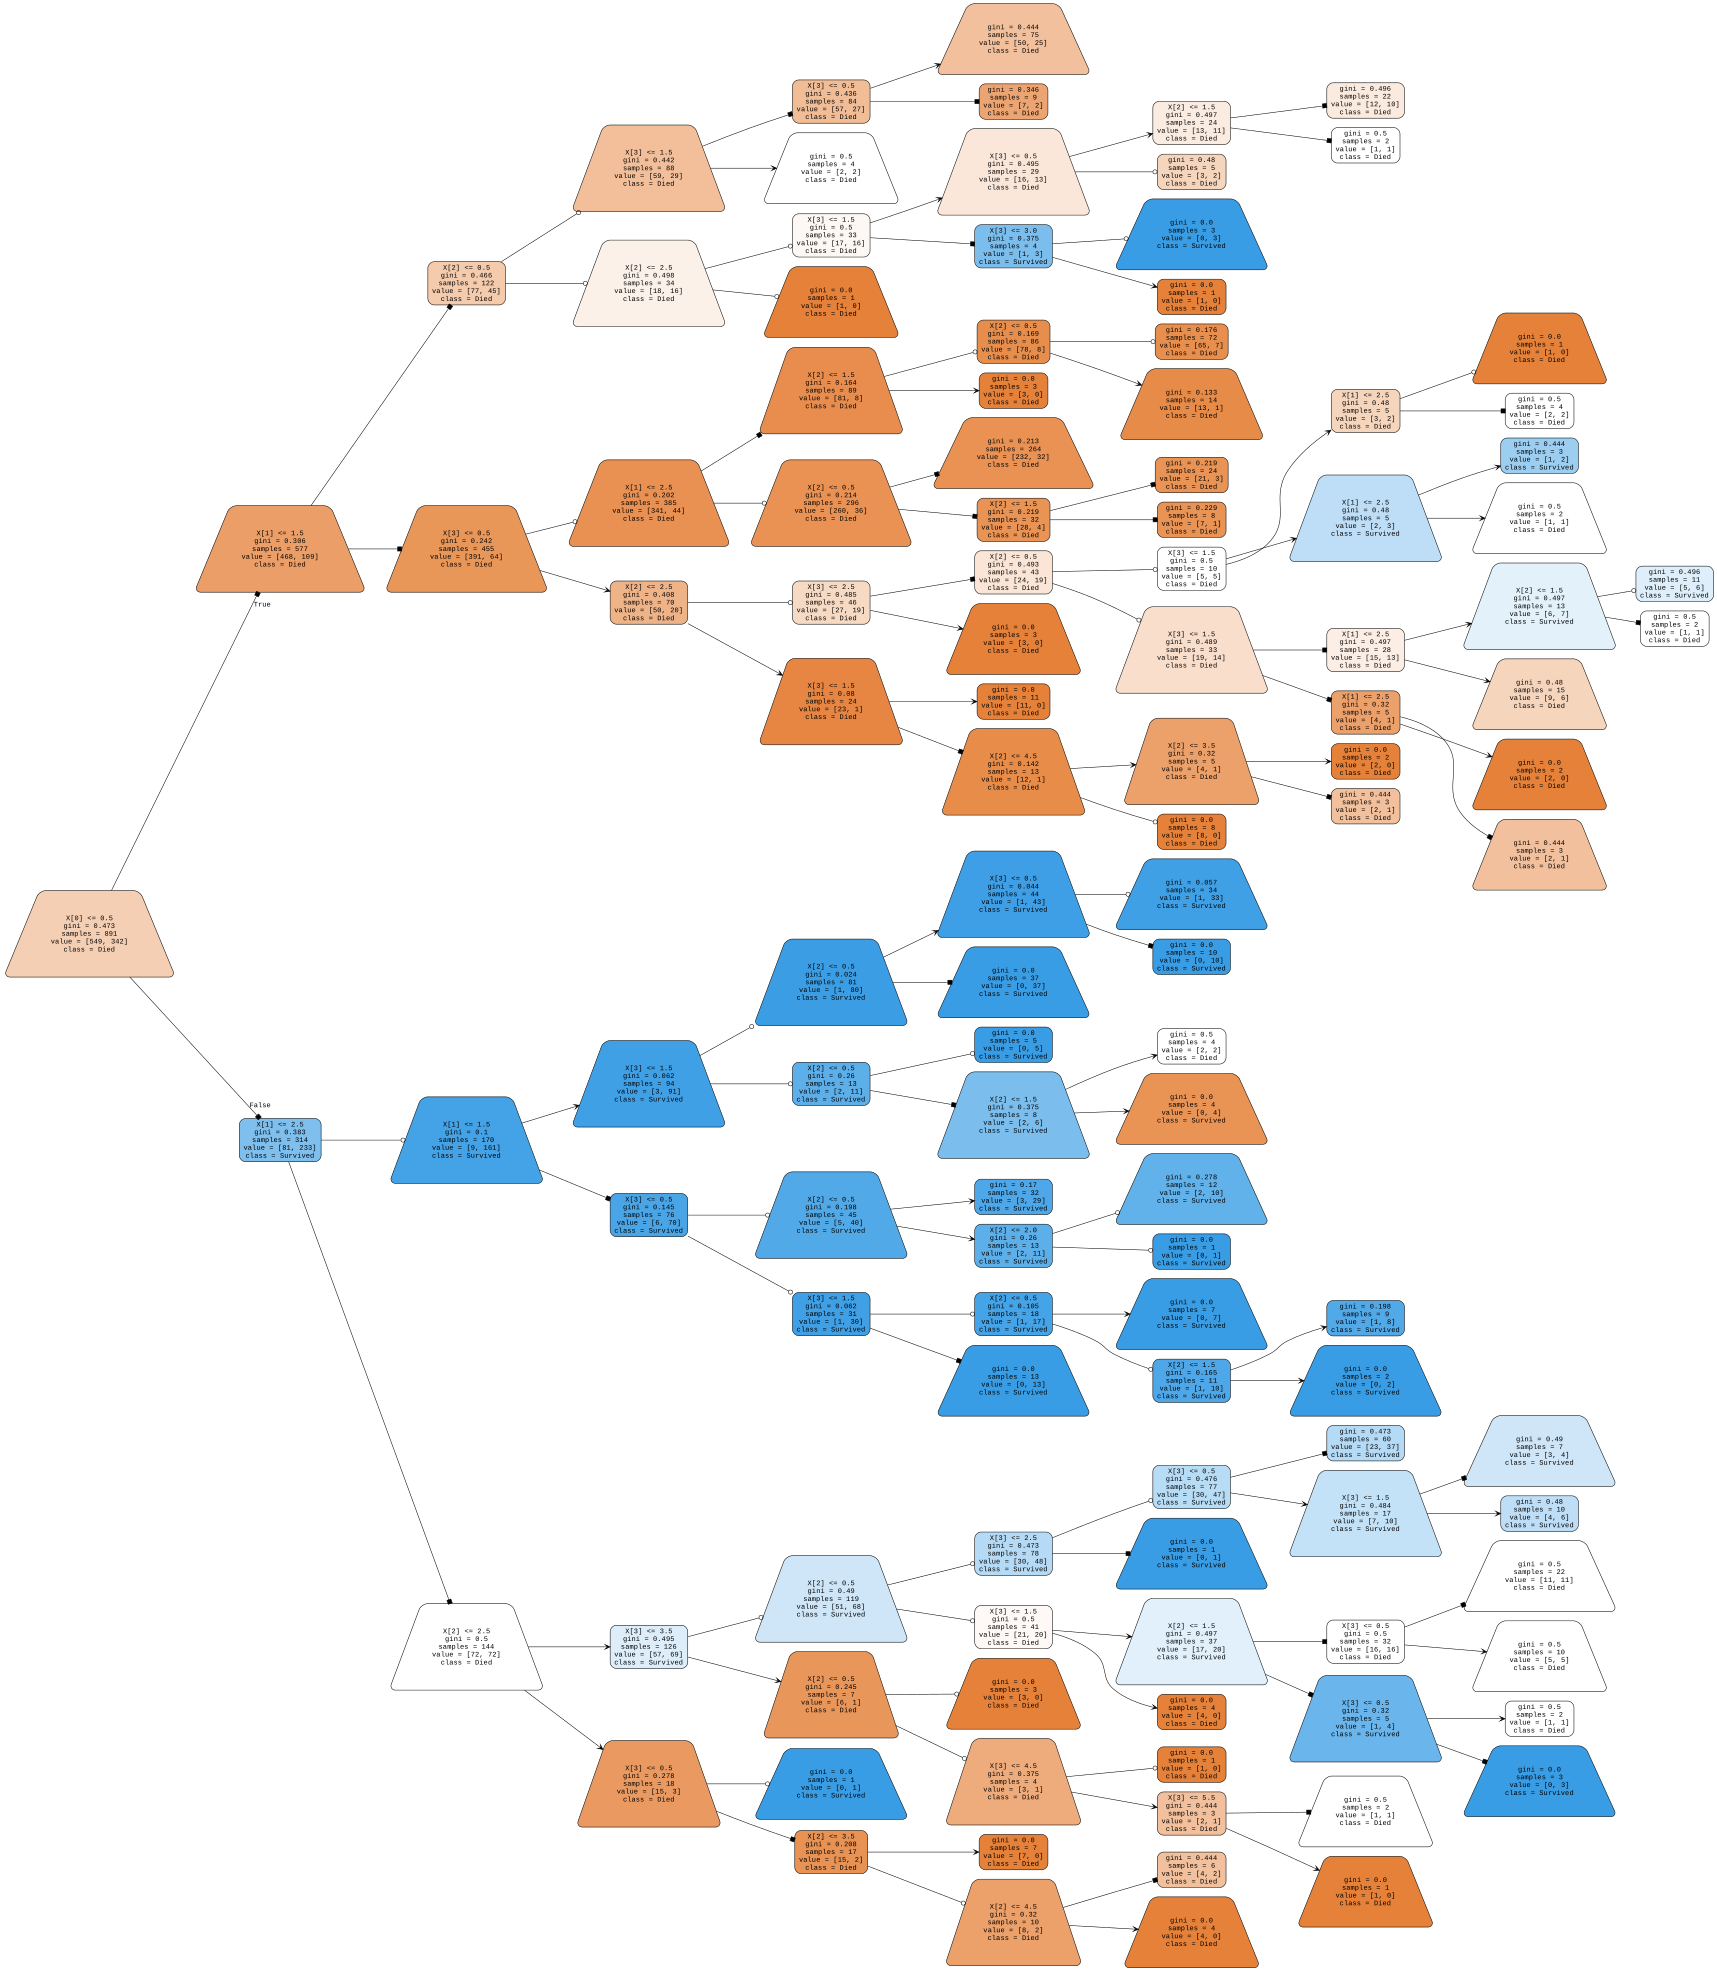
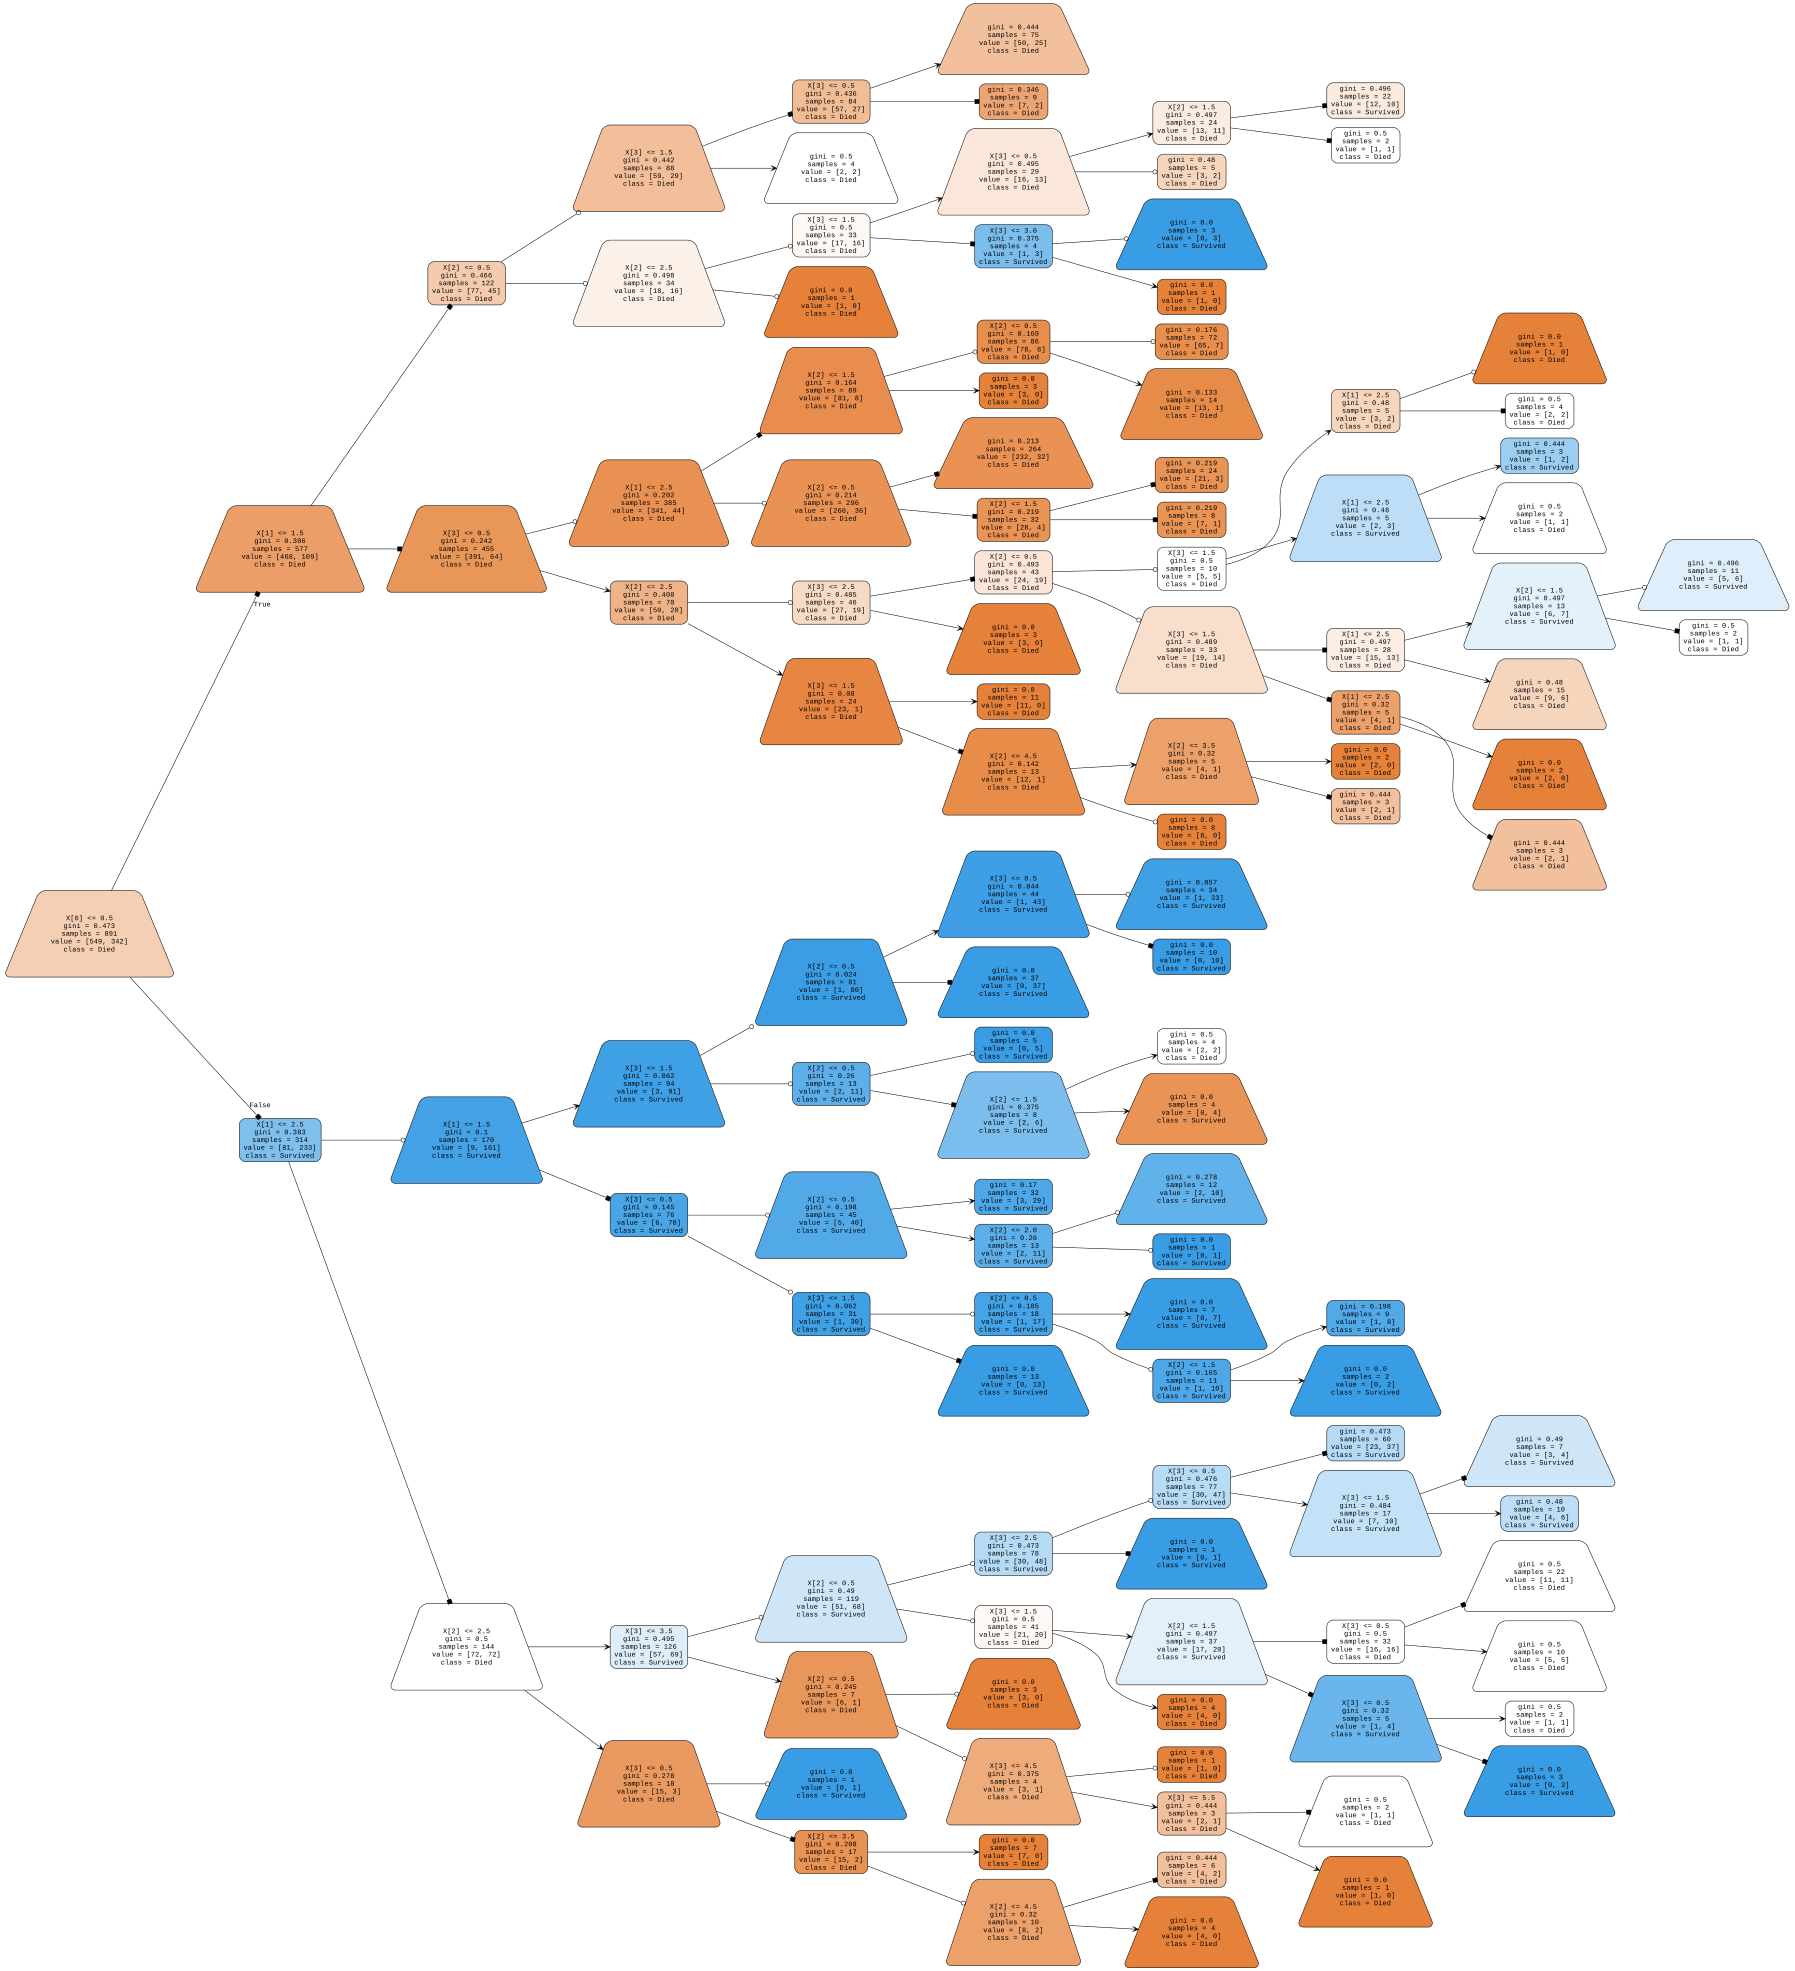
node "gini = 0.496 samples = 22 value = [12, 10] class = Died": label "gini = 0.496 samples = 22 value = [12, 10] class = Died" -> "gini = 0.496 samples = 22 value = [12, 10] class = Survived"
node "gini = 0.229 samples = 8 value = [7, 1] class = Died": label "gini = 0.229 samples = 8 value = [7, 1] class = Died" -> "gini = 0.219 samples = 8 value = [7, 1] class = Died"
node "gini = 0.496 samples = 11 value = [5, 6] class = Survived": shape box -> trapezium
